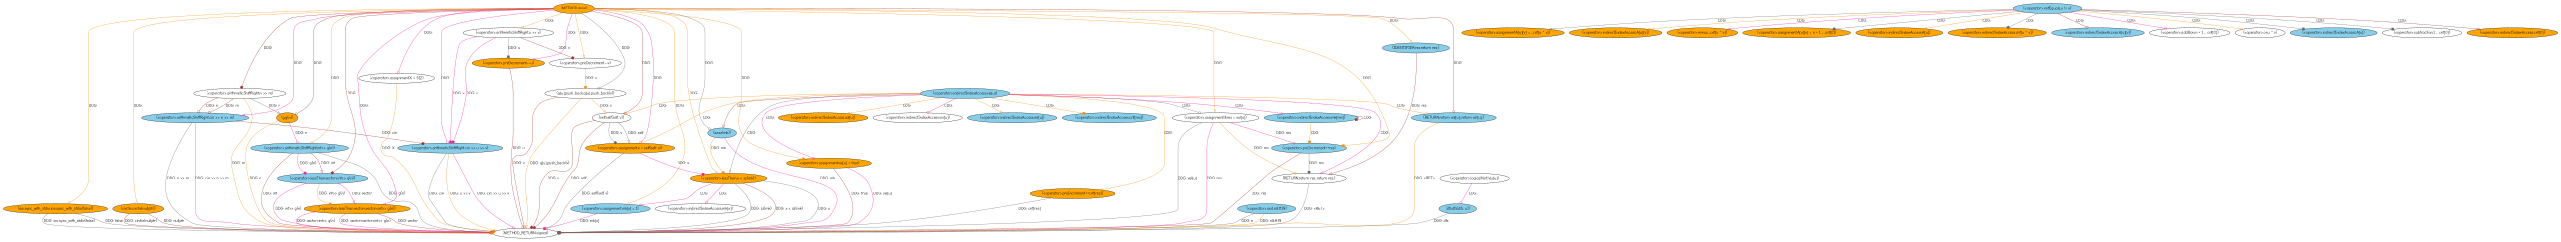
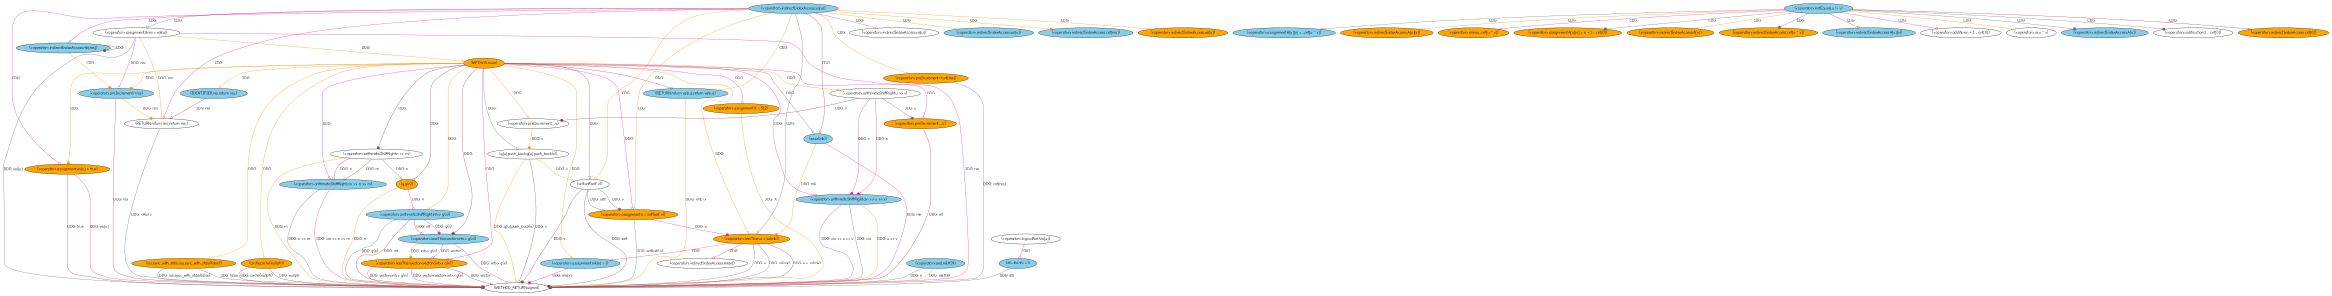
edge "(METHOD,main)" -> "(<operator>.assignment,&res = val[u])": reversed
node "(<operator>.assignment,A[u][v] = -cnt[u ^ v])": fillcolor orange -> skyblue
node "(<operator>.assignment,X = 512)": fillcolor white -> orange
edge "(<operator>.arithmeticShiftRight,cin >> n >> m)" -> "(<operator>.arithmeticShiftRight,cin >> u >> v)": removed, label "DDG: cin"
edge "(<operator>.preDecrement,--u)" -> "(METHOD_RETURN,signed)": label "DDG: u" -> "DDG: int"
edge "(<operator>.preIncrement,++res)" -> "(RETURN,return res;,return res;)": color gray40 -> darkorange
